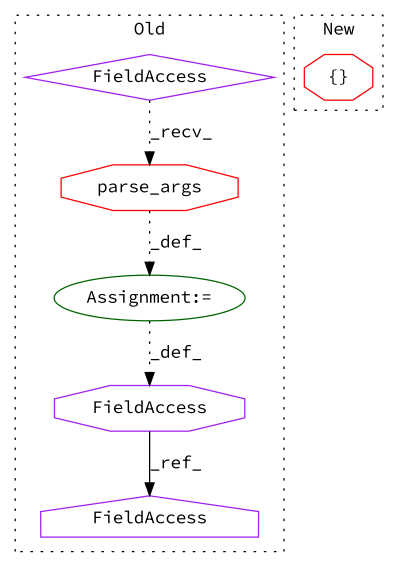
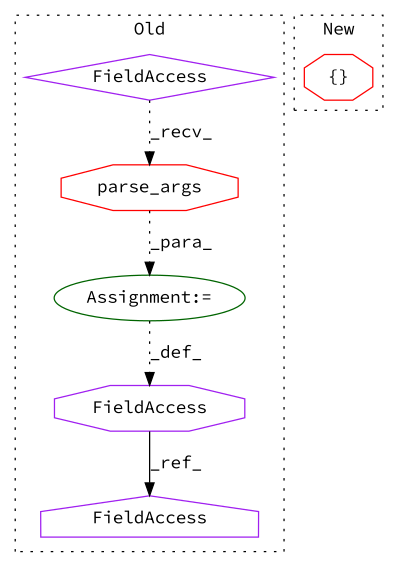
edge "parse_args" -> "Assignment:=": label "_def_" -> "_para_"
